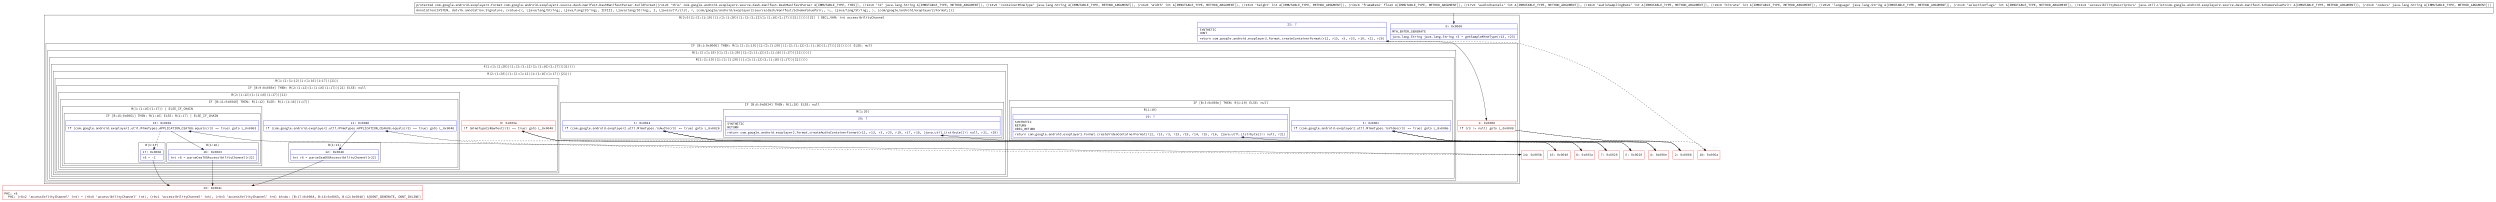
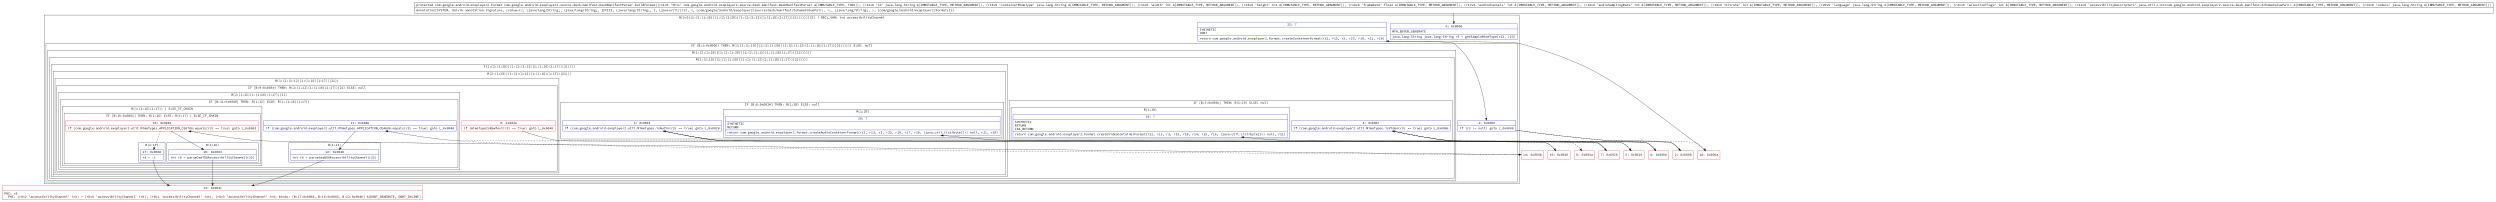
edge "18: 0x006a" -> "22: ?": style dashed -> solid
node "15: 0x0061": color blue -> red
node "1: 0x0006": color red -> blue
node "19: ?": text "ORIG_RETURN" -> "CEA_RETURN"
edge "8: 0x003a" -> "9: 0x003e": removed
